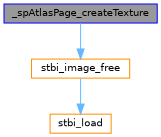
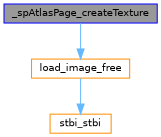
node "stbi_image_free": label "stbi_image_free" -> "load_image_free"
node "stbi_load": label "stbi_load" -> "stbi_stbi"
